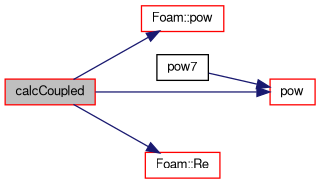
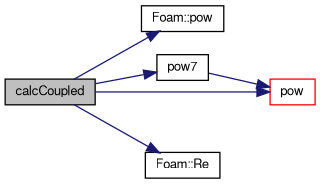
node "Foam::pow": color red -> black
edge "calcCoupled" -> "pow7": added
node "calcCoupled": color red -> black
node "Foam::Re": color red -> black
